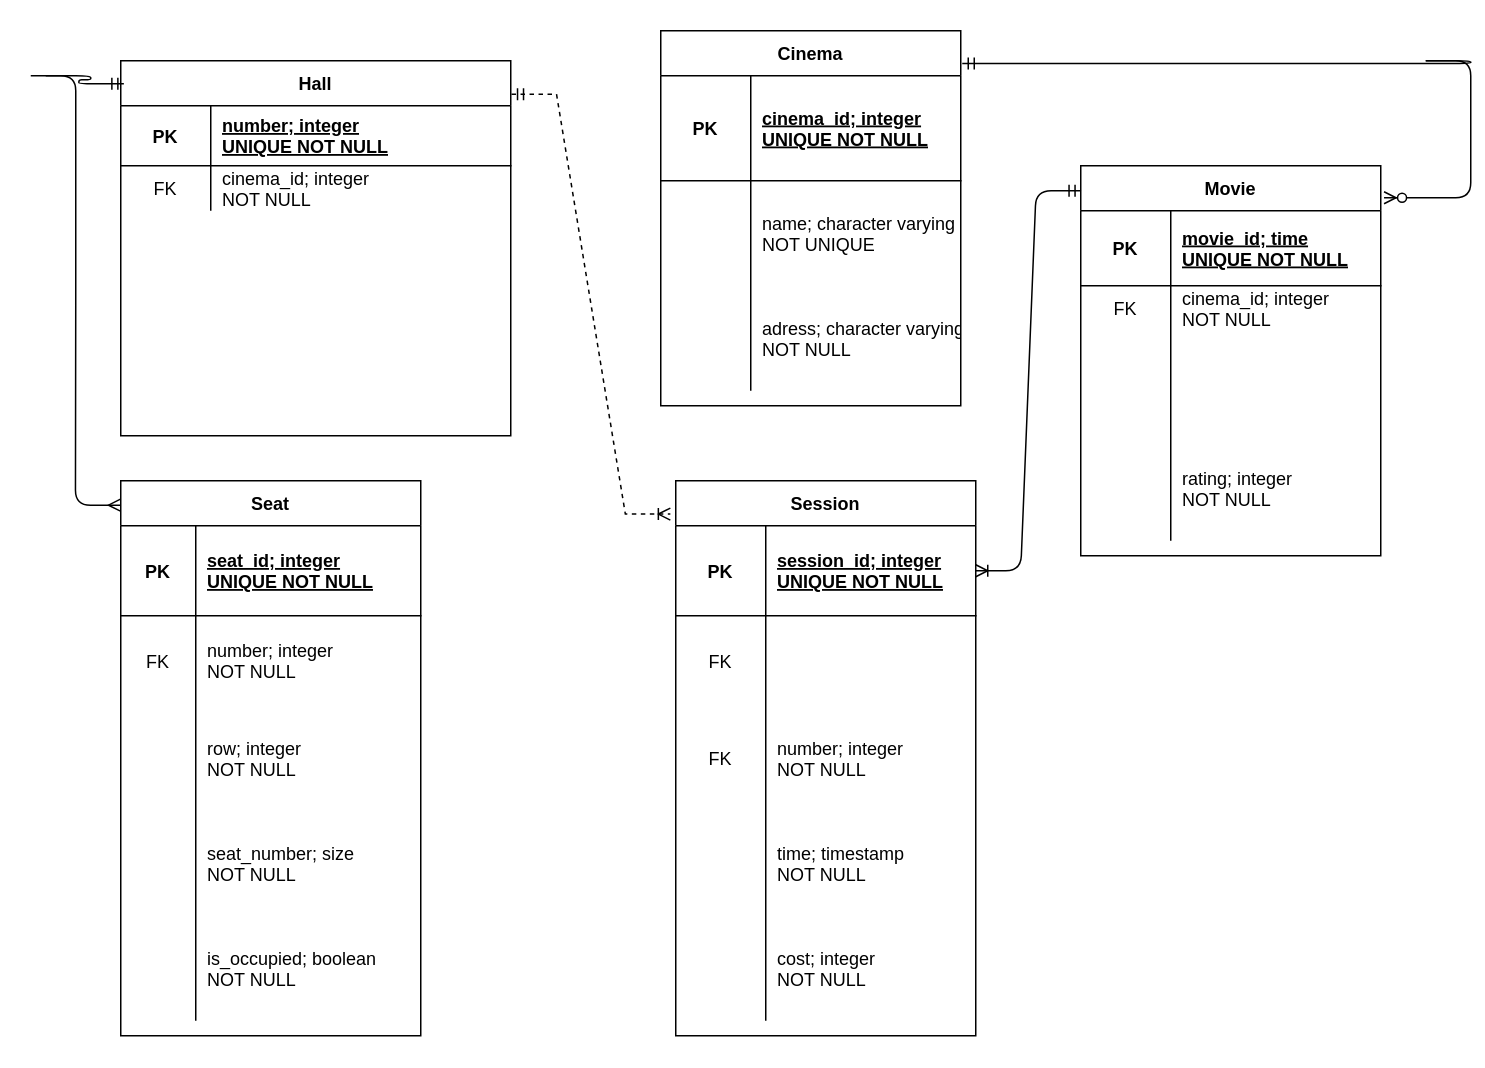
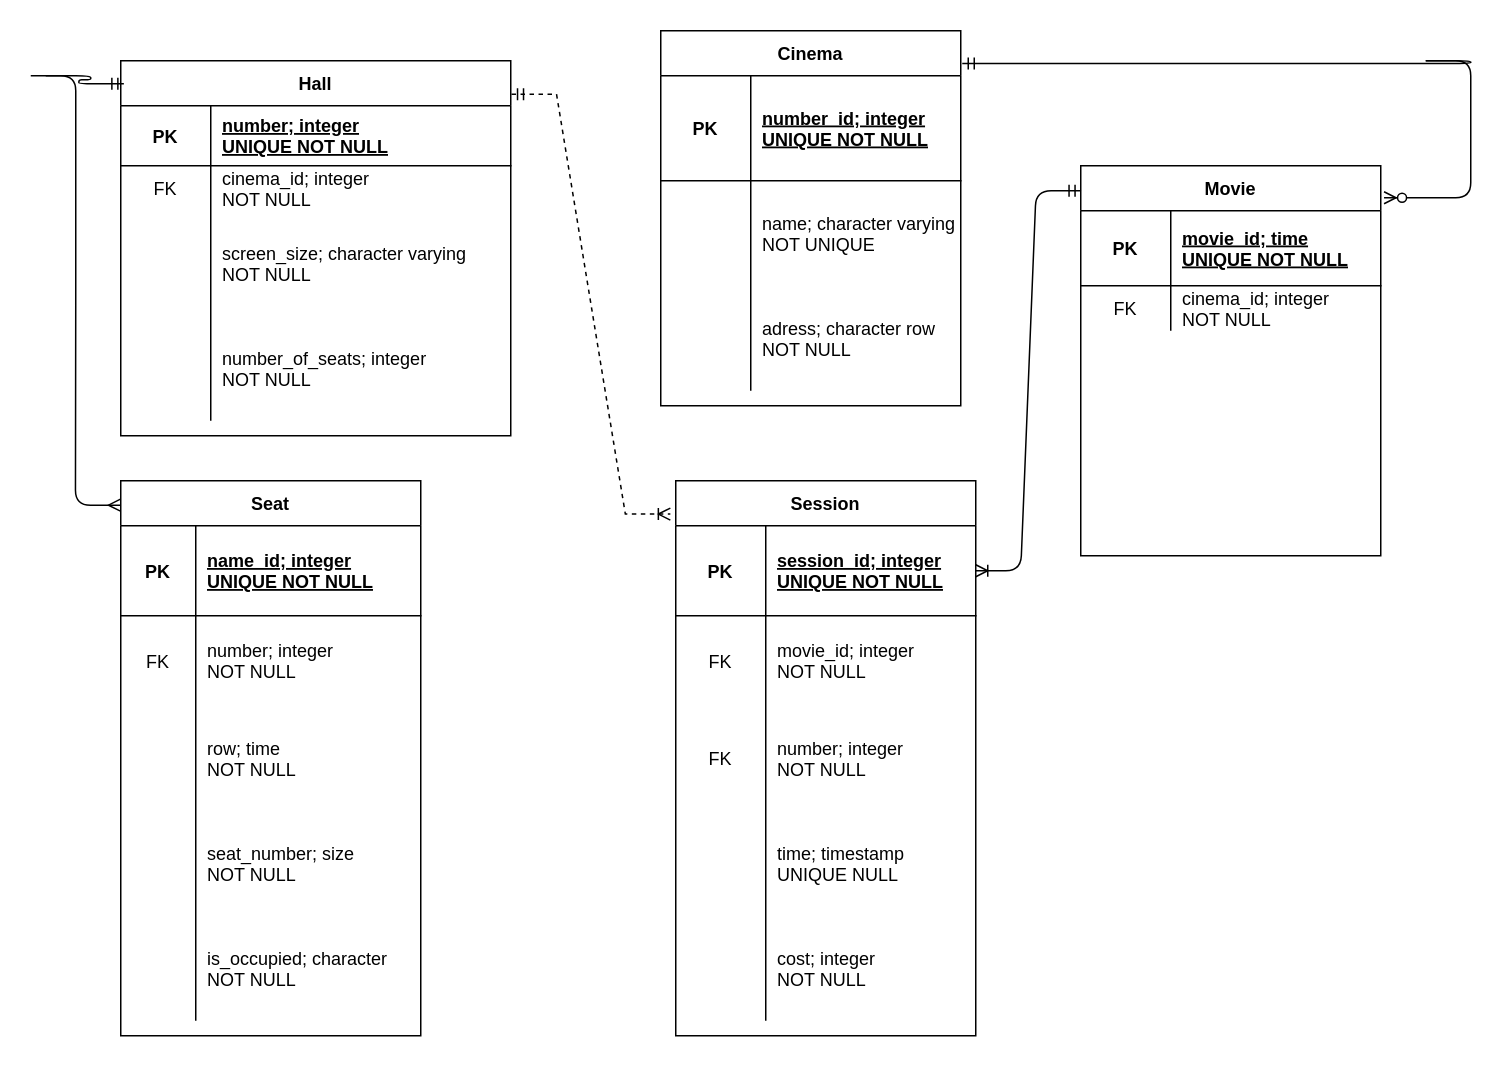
node "cinema_id; integer UNIQUE NOT NULL": label "cinema_id; integer UNIQUE NOT NULL" -> "number_id; integer UNIQUE NOT NULL"
node "screen_size; character varying NOT NULL": added
node "adress; character varying NOT NULL": label "adress; character varying NOT NULL" -> "adress; character row NOT NULL"
node "number_of_seats; integer NOT NULL": added
node "rating; integer NOT NULL": removed
node "seat_id; integer UNIQUE NOT NULL": label "seat_id; integer UNIQUE NOT NULL" -> "name_id; integer UNIQUE NOT NULL"
node "movie_id; integer NOT NULL": added
node "row; integer NOT NULL": label "row; integer NOT NULL" -> "row; time NOT NULL"
node "time; timestamp NOT NULL": label "time; timestamp NOT NULL" -> "time; timestamp UNIQUE NULL"
node "is_occupied; boolean NOT NULL": label "is_occupied; boolean NOT NULL" -> "is_occupied; character NOT NULL"
